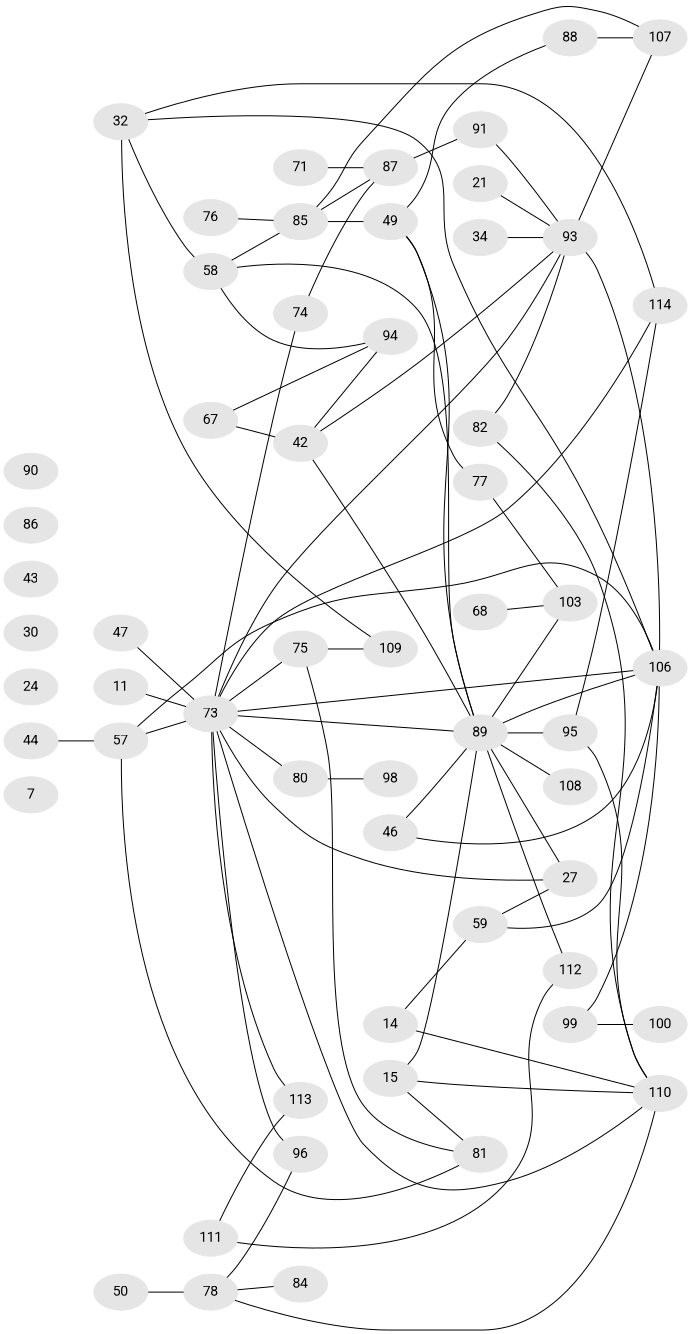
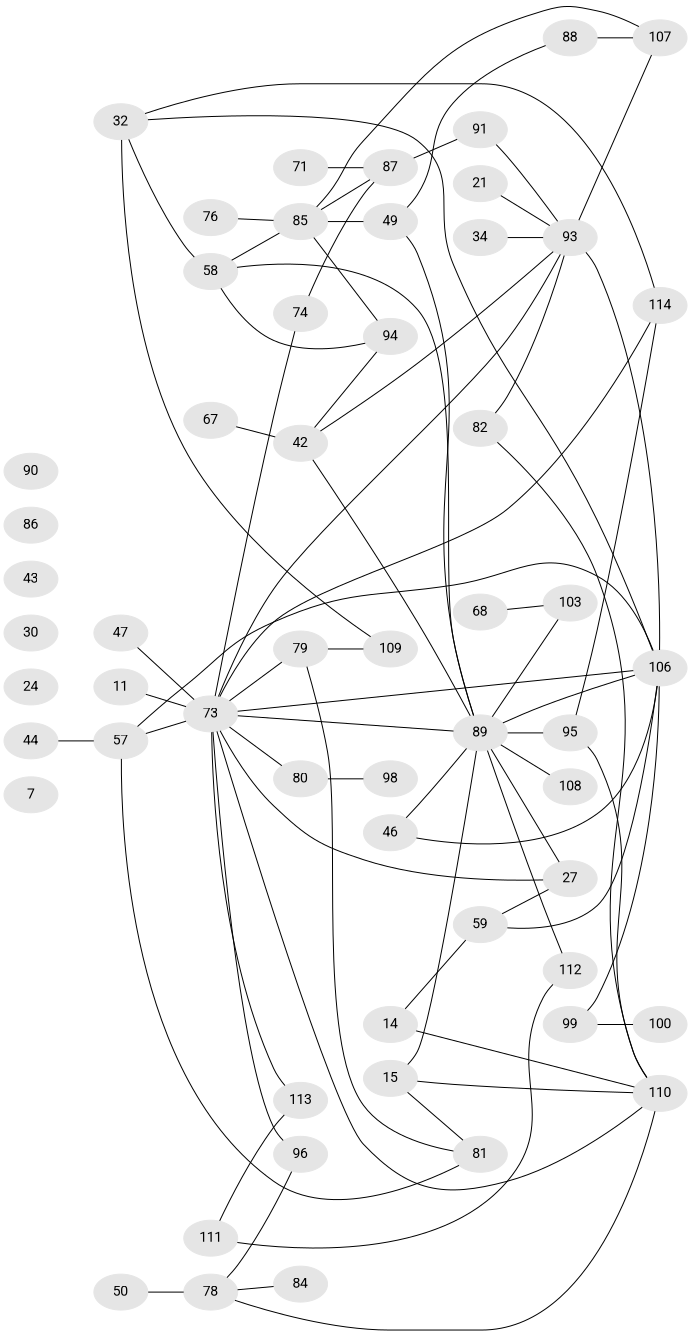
edge "94" -- "67": now "94" -- "85"
node "77": removed
node "75": label "75" -> "79"
